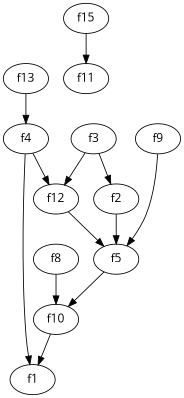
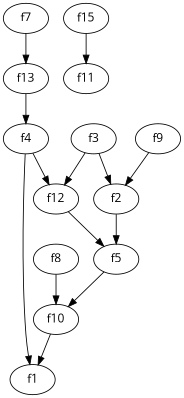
node "f7": added
edge "f9" -> "f5": now "f9" -> "f2"
